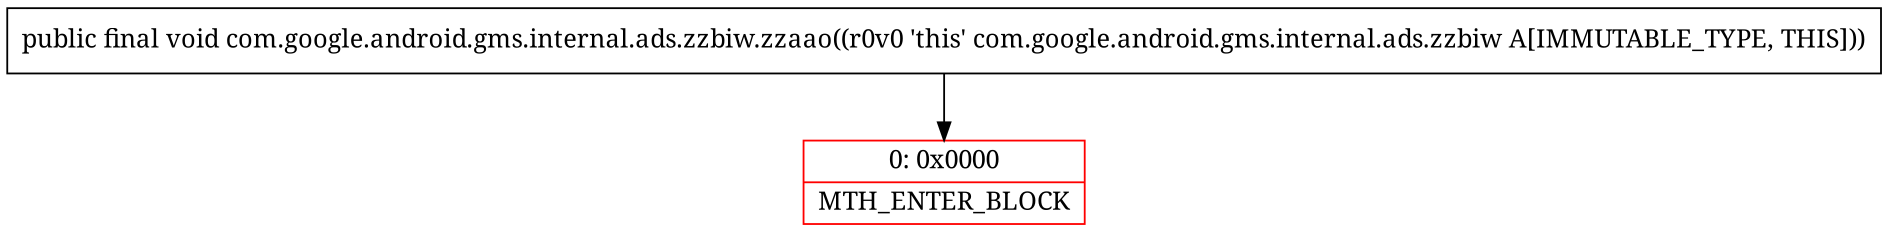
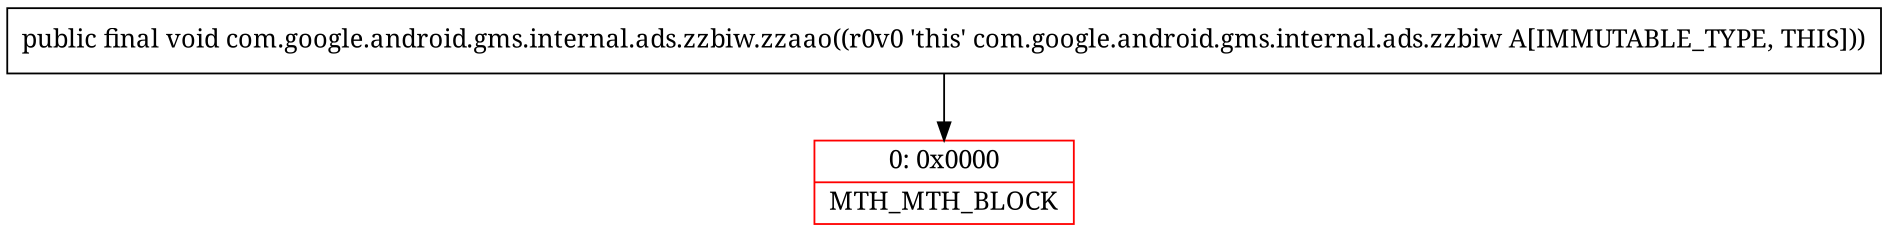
node "0: 0x0000": text "MTH_ENTER_BLOCK" -> "MTH_MTH_BLOCK"
